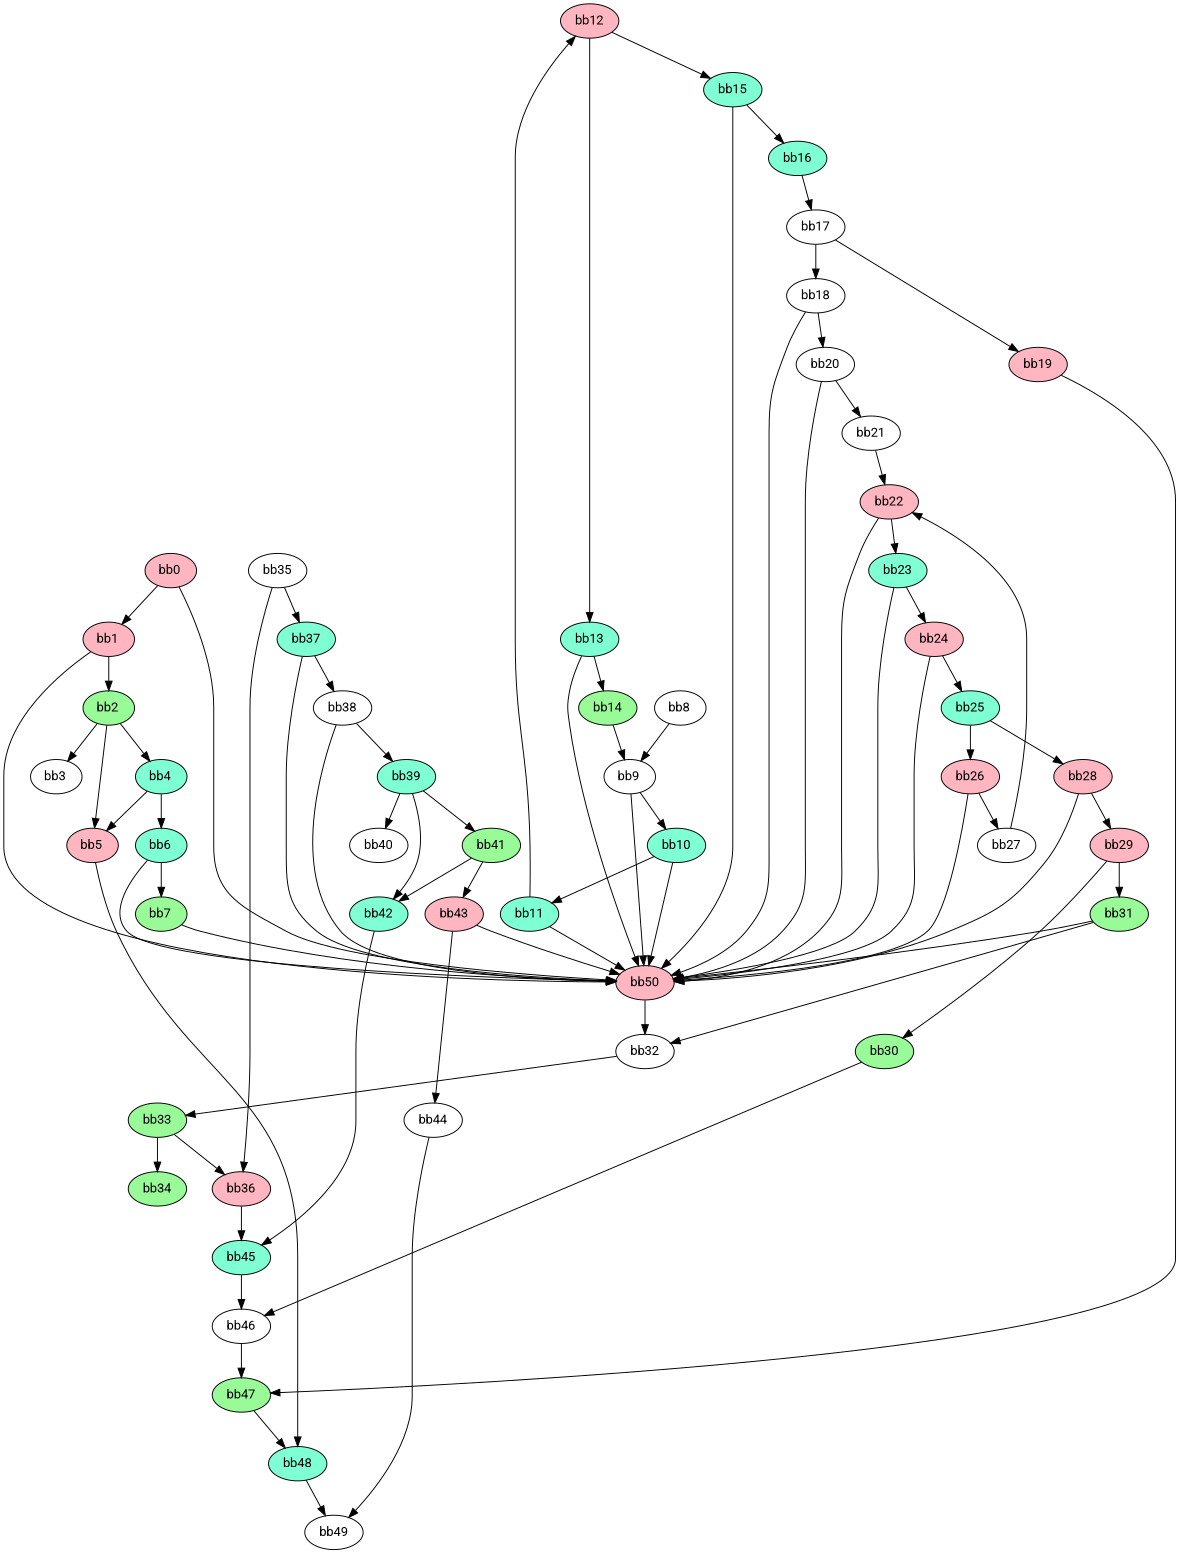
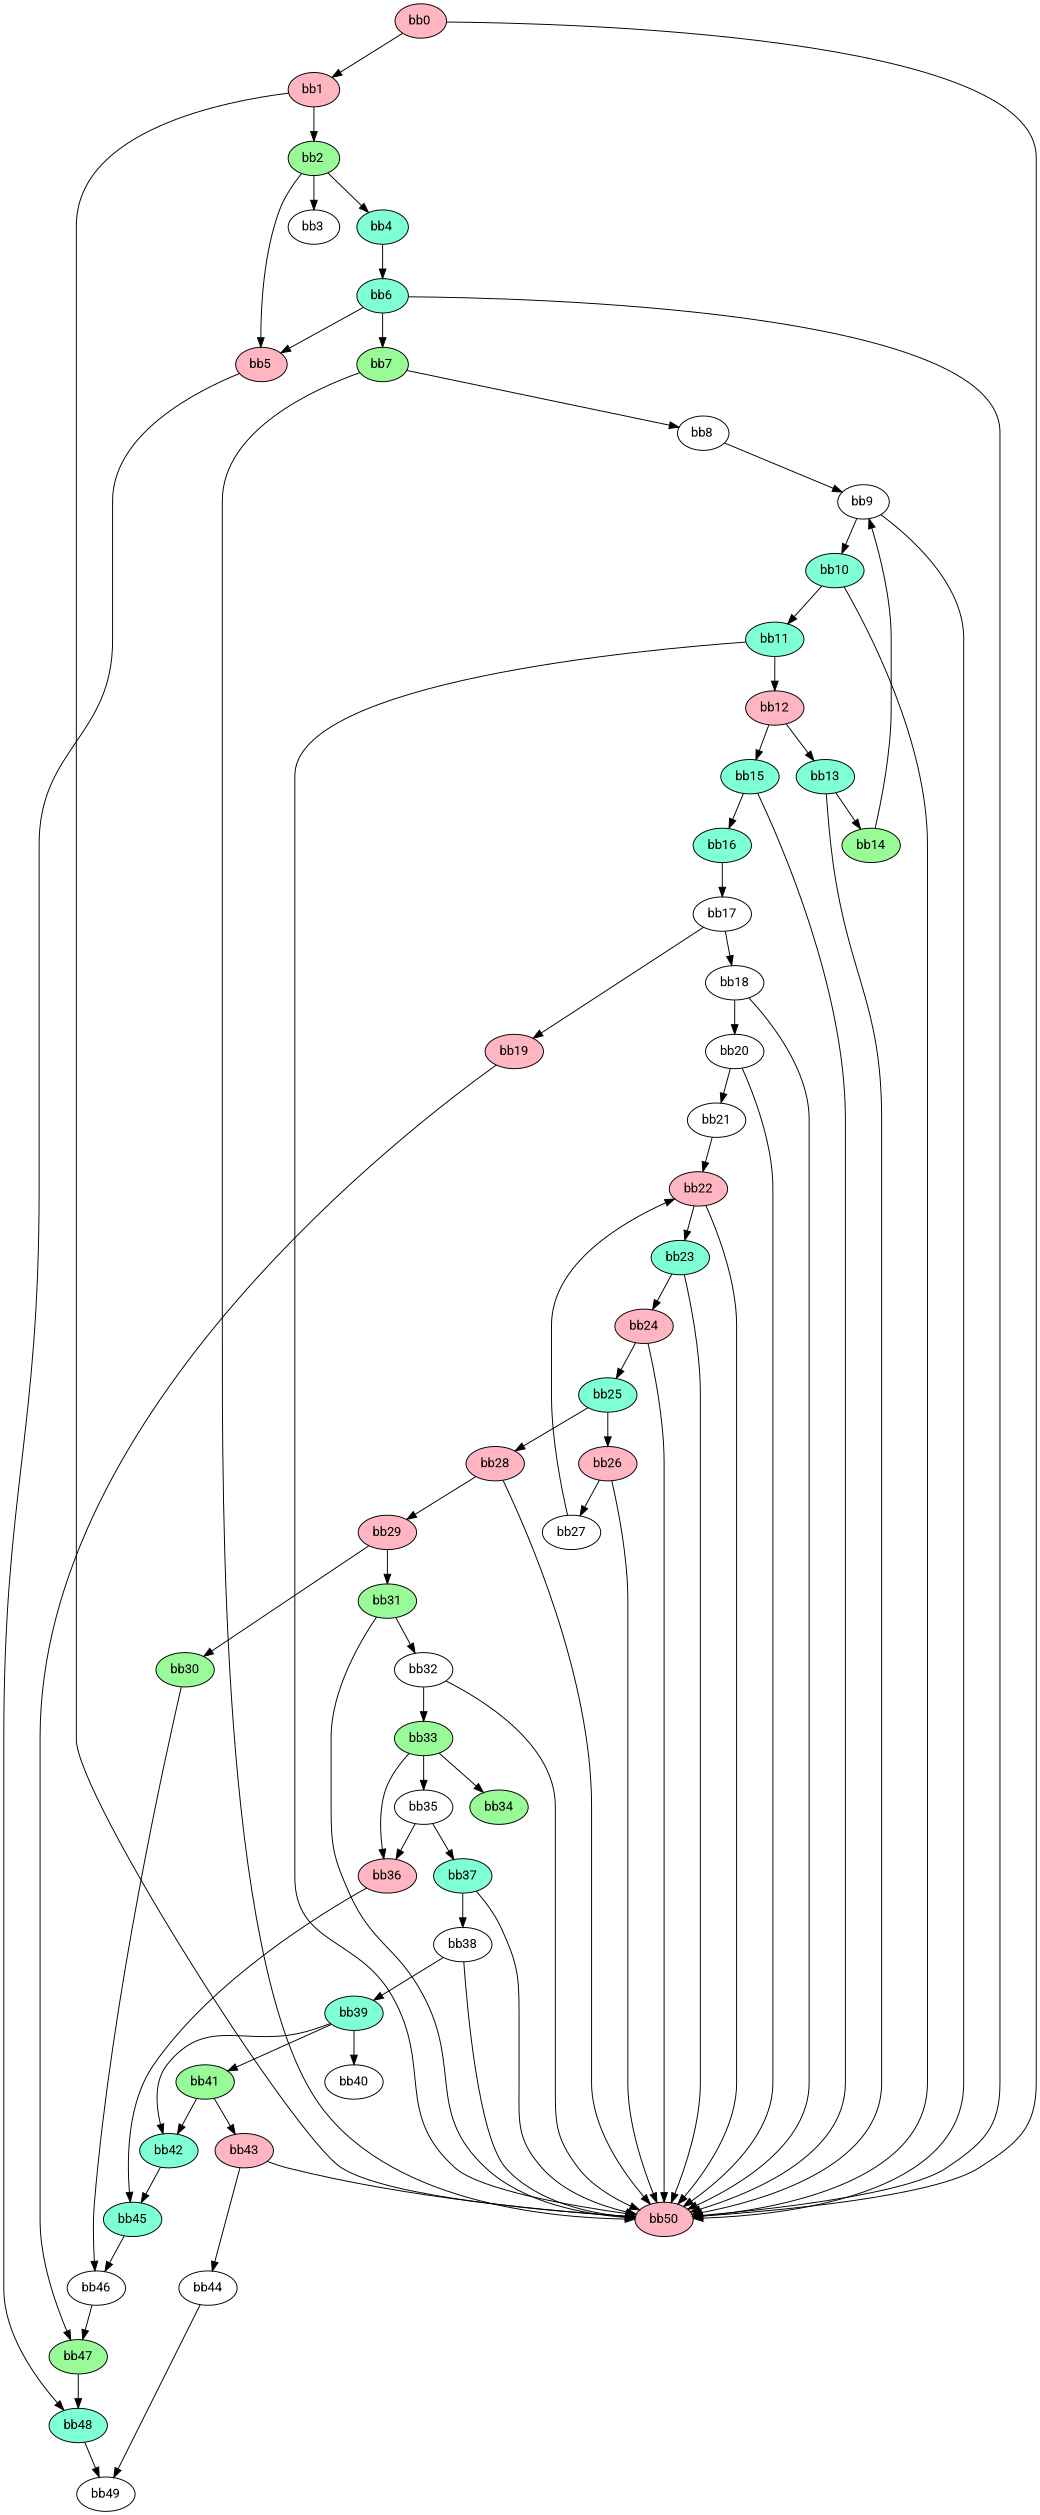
edge "bb7" -> "bb8": added
edge "bb4" -> "bb5": now "bb6" -> "bb5"
edge "bb50" -> "bb32": reversed
edge "bb33" -> "bb35": added
